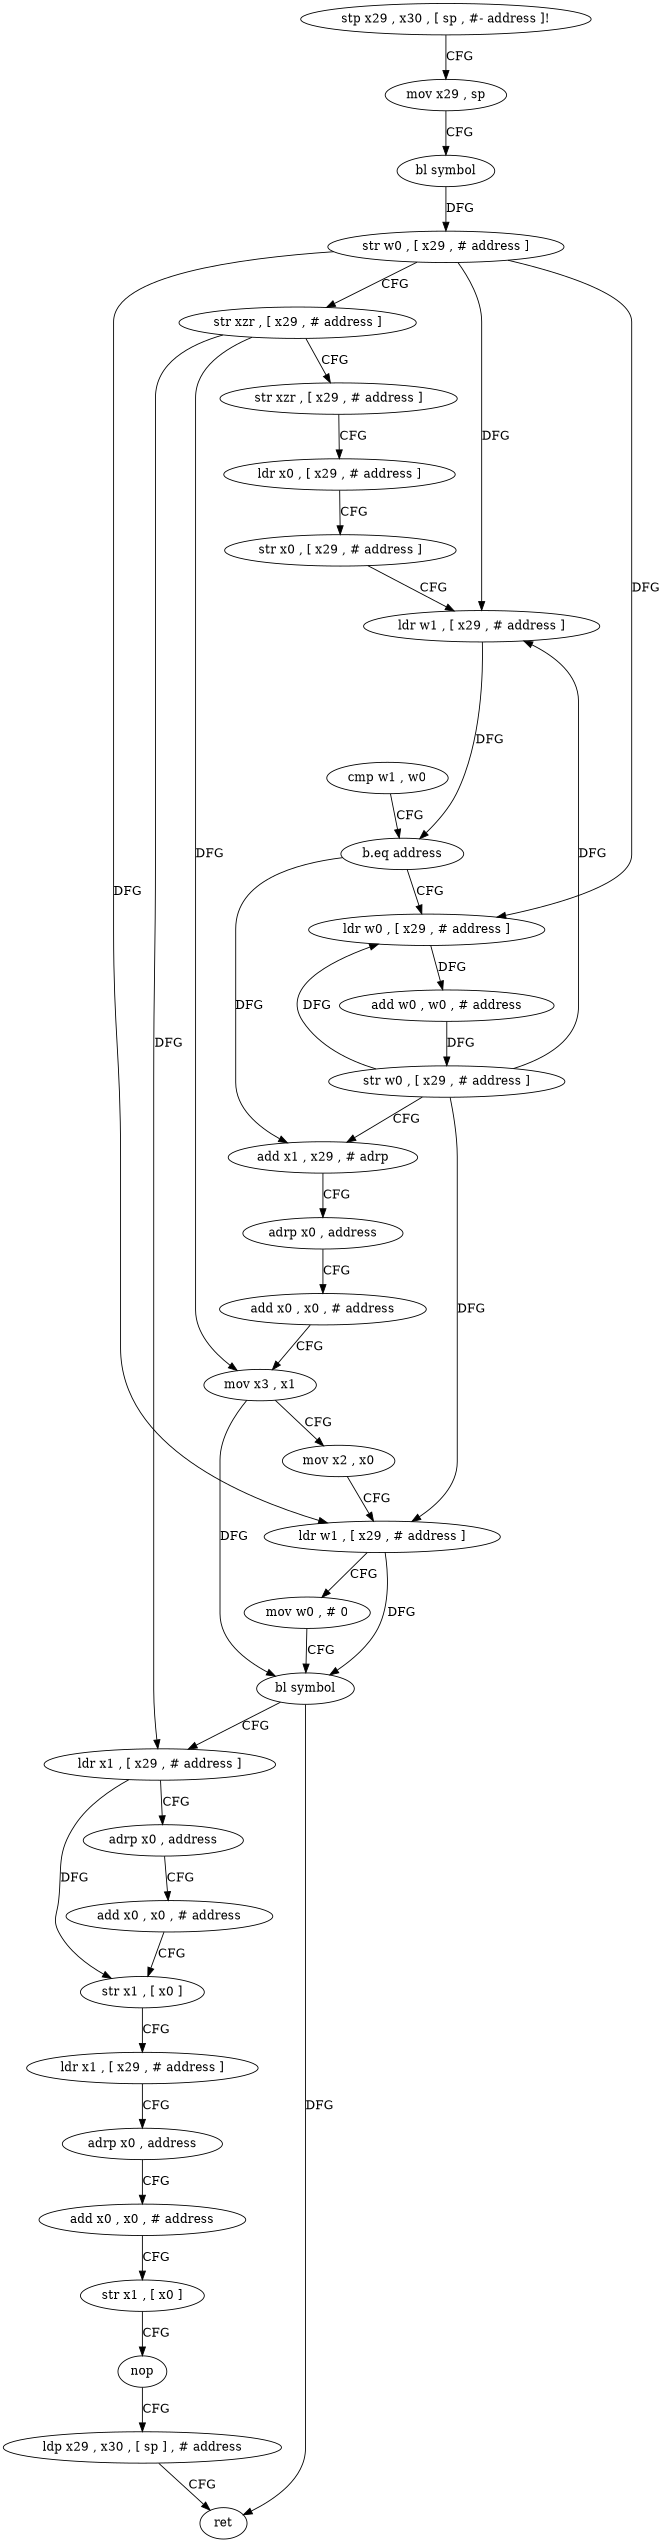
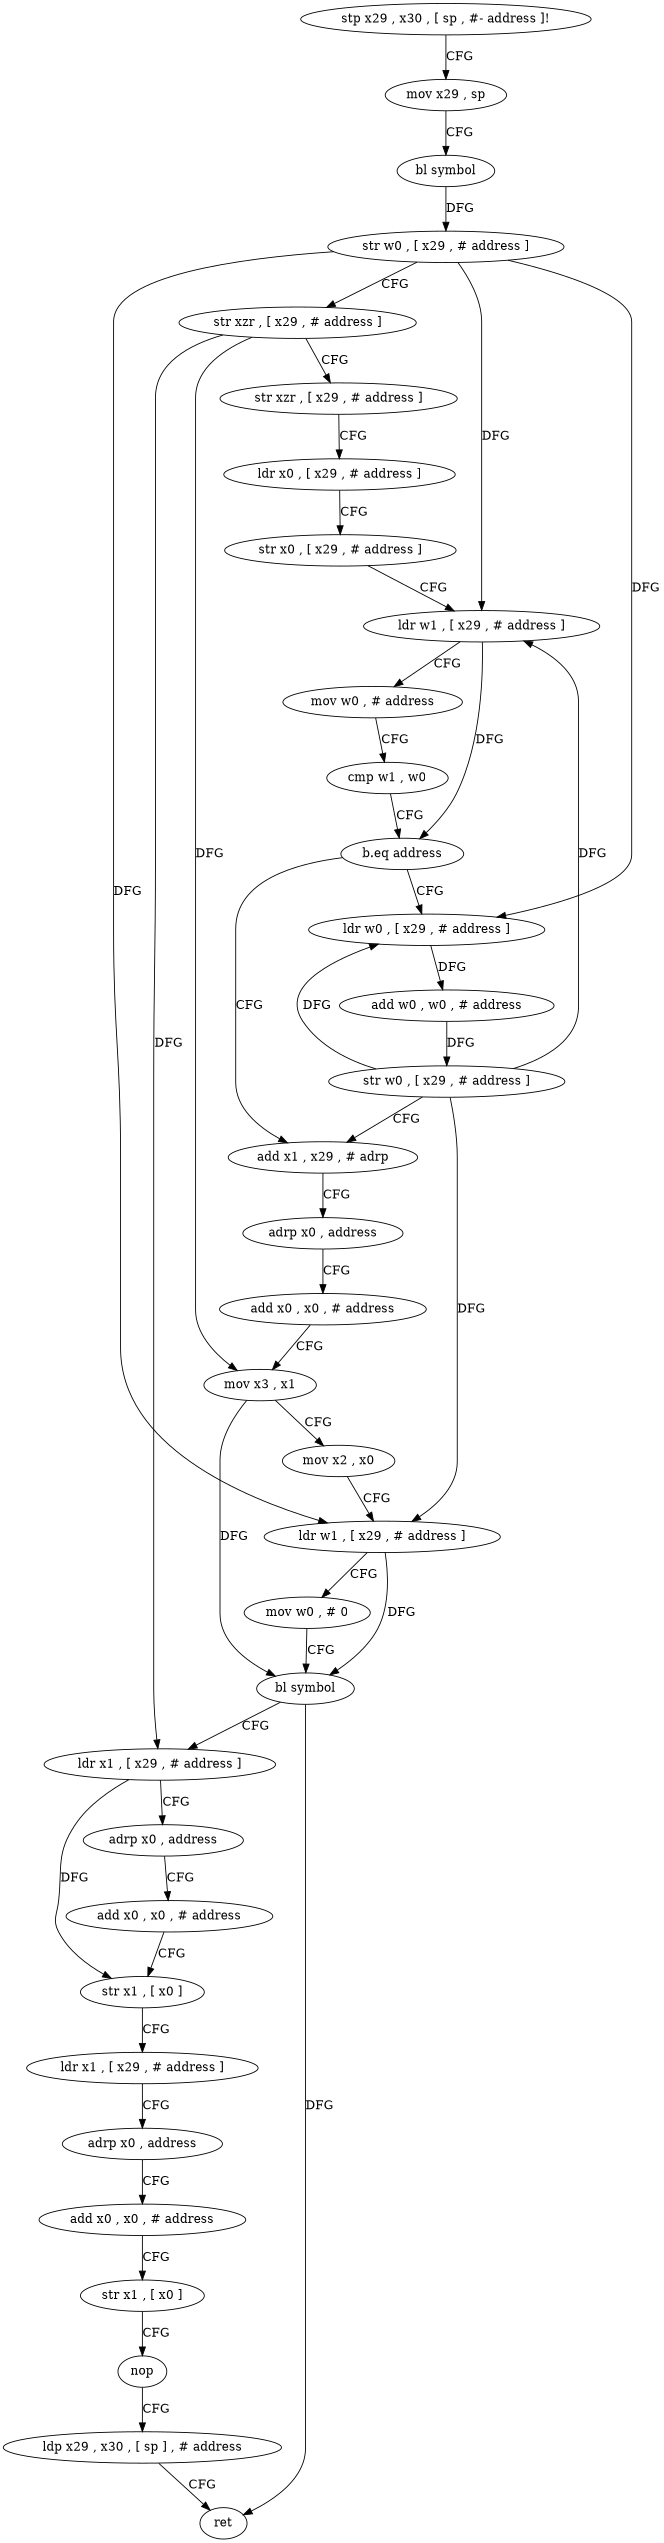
node "mov w0 , # address": added
edge "b.eq address" -> "add x1 , x29 , # adrp": label "DFG" -> "CFG"
